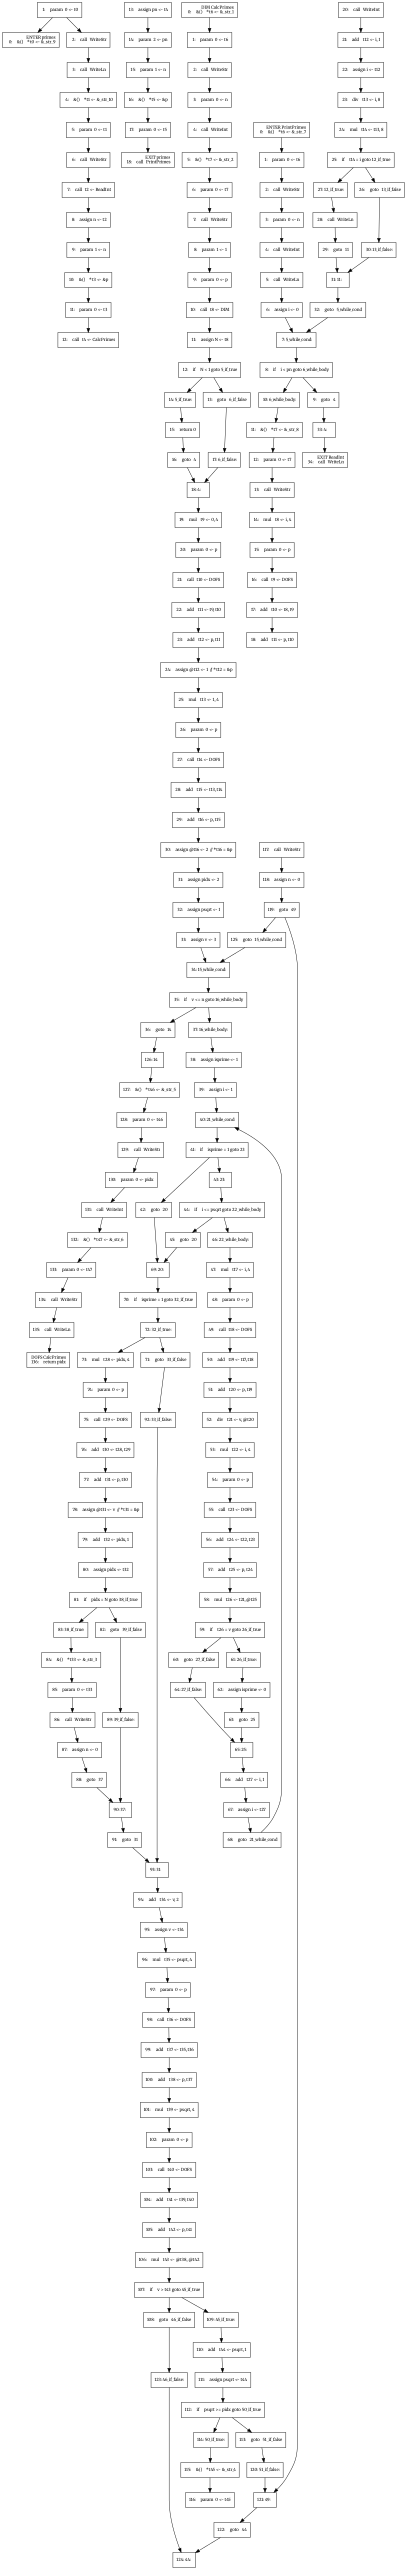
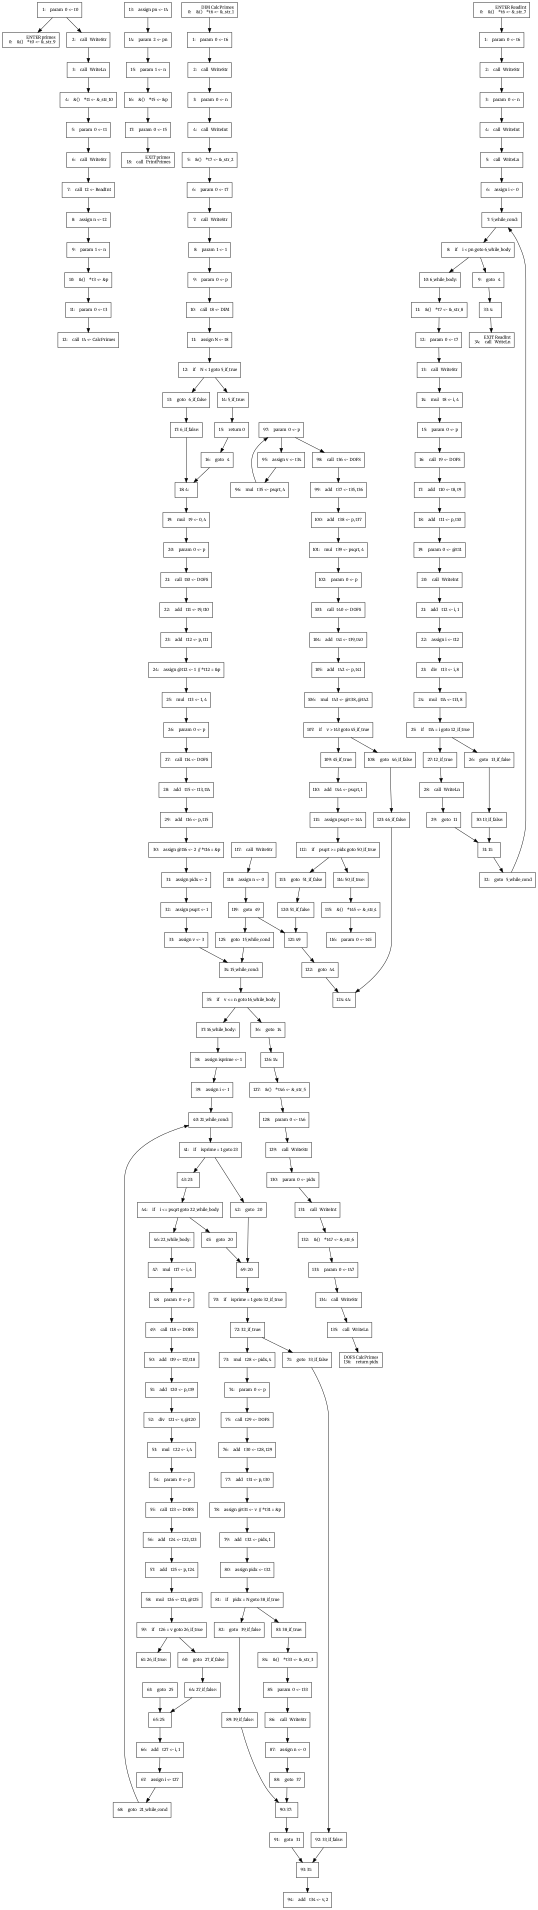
node "ENTER PrintPrimes 0:     &()    *t6 <- &_str_7": label "ENTER PrintPrimes 0:     &()    *t6 <- &_str_7" -> "ENTER ReadInt 0:     &()    *t6 <- &_str_7"
node "19:     param  0 <- @t11": added
node "62:     assign isprime <- 0": removed
edge "94:     add    t34 <- v, 2" -> "95:     assign v <- t34": now "97:     param  0 <- p" -> "95:     assign v <- t34"
